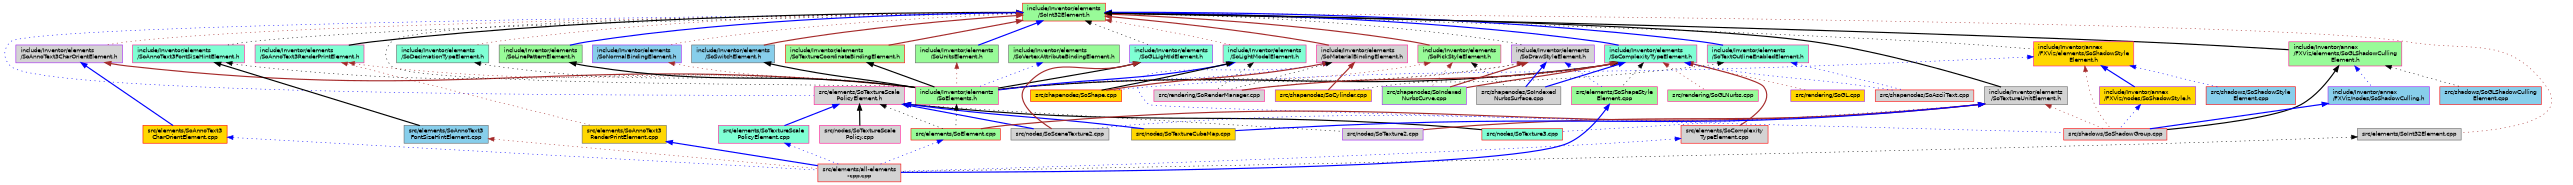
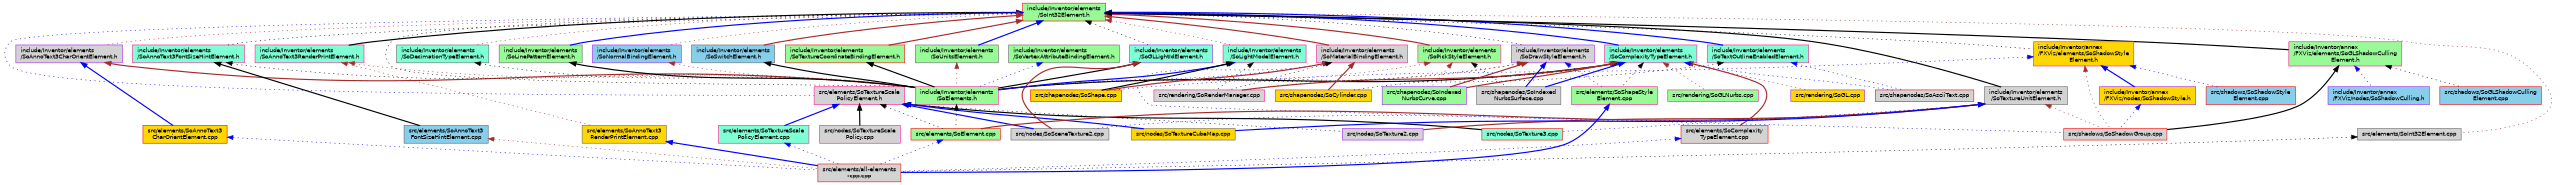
edge "src/shadows/SoShadowGroup.cpp" -> "include/Inventor/annex /FXViz/nodes/SoShadowCulling.h": removed
